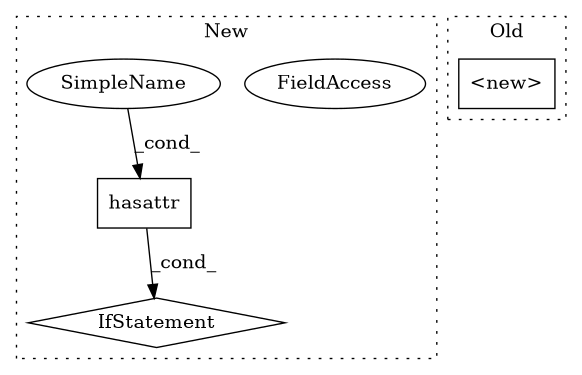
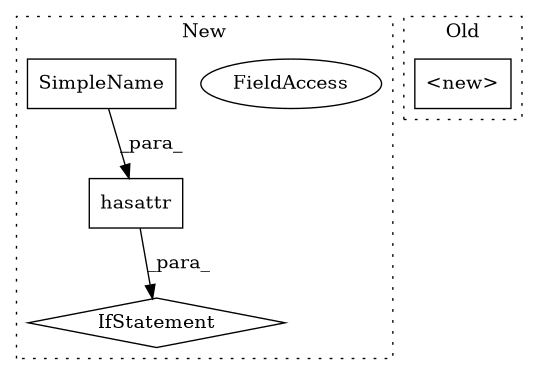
node "SimpleName": shape ellipse -> box
edge "SimpleName" -> "hasattr": label "_cond_" -> "_para_"
edge "hasattr" -> "IfStatement": label "_cond_" -> "_para_"
